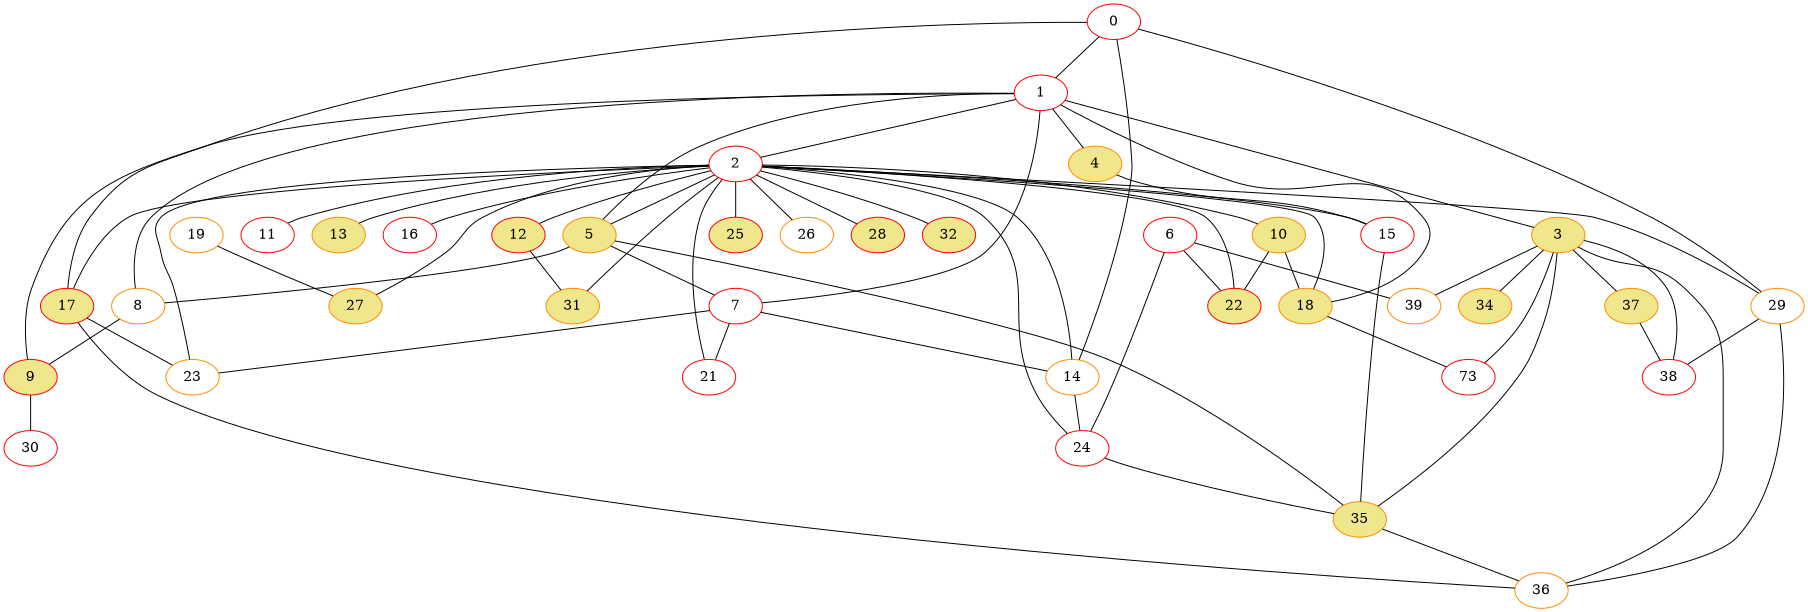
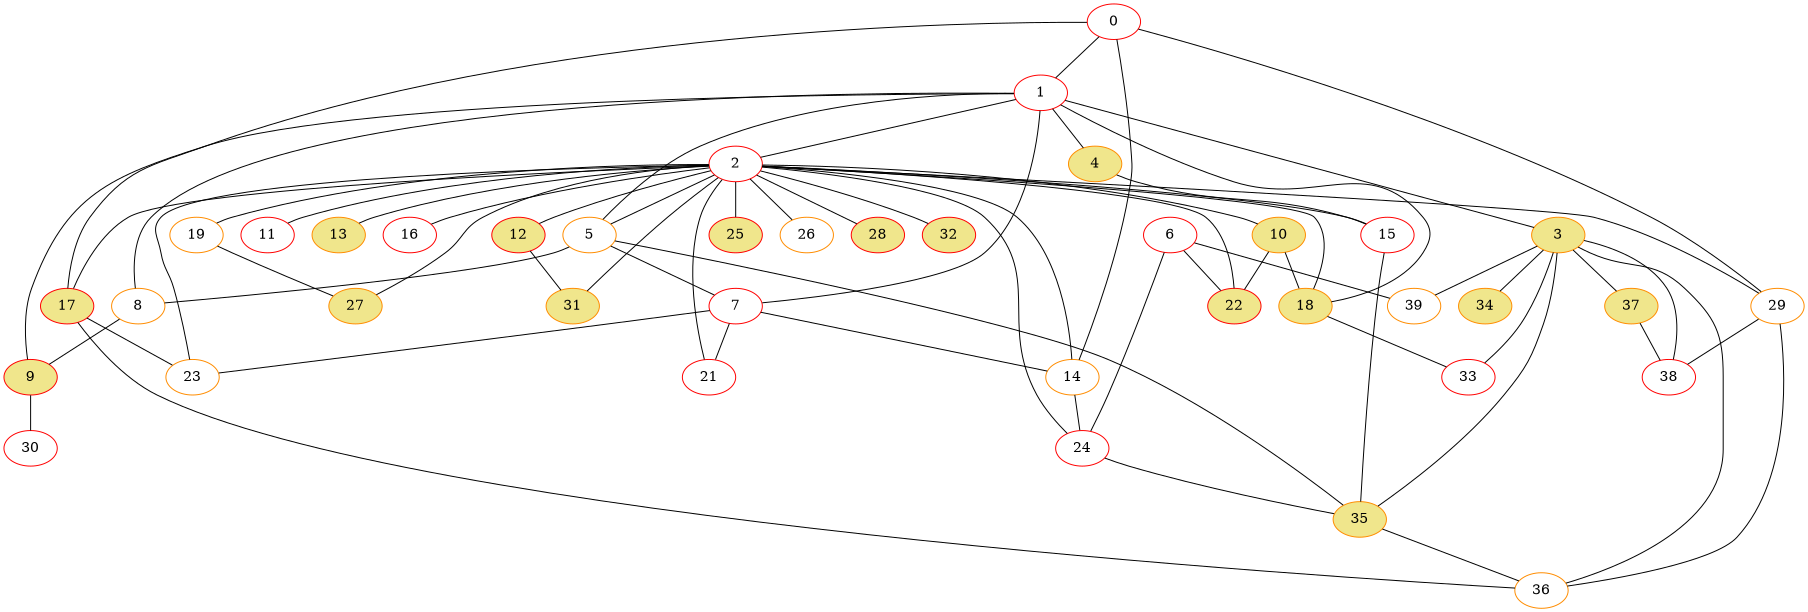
edge "2" -- "19": added
node "5": fillcolor khaki -> white
node "73": label "73" -> "33"
